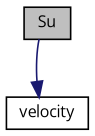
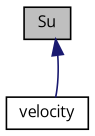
edge "Su" -> "velocity": reversed
